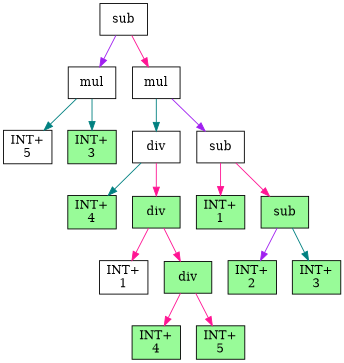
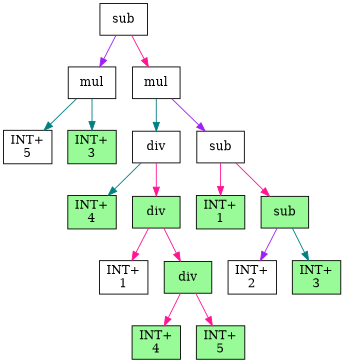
node "INT+ 2": fillcolor palegreen -> white
